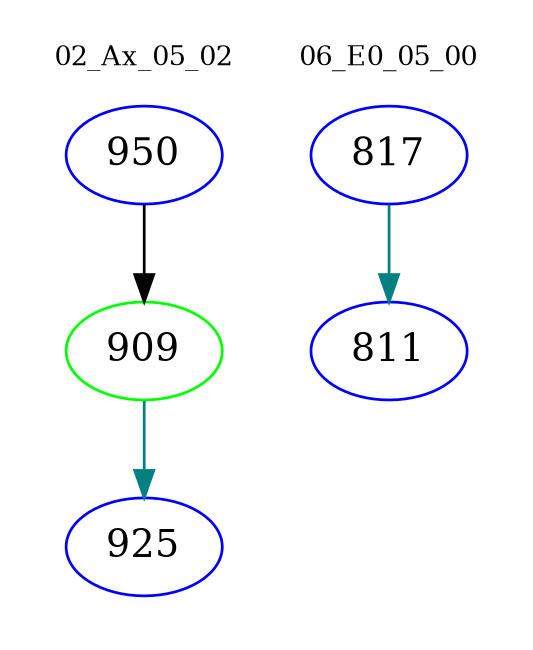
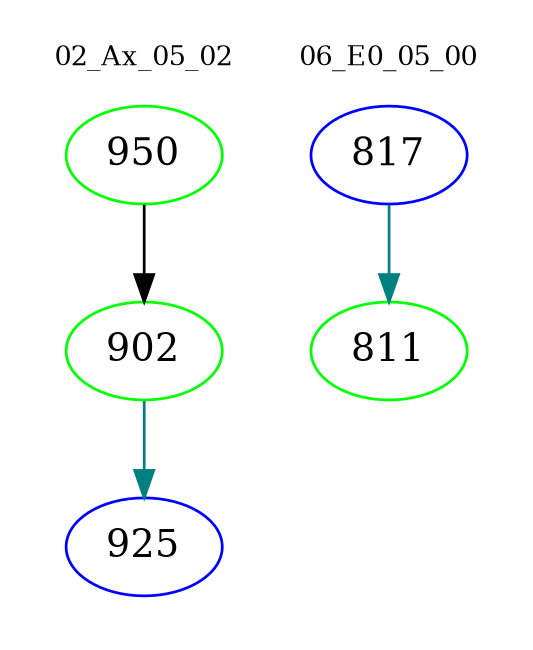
node "950": color blue -> green
node "909": label "909" -> "902"
node "811": color blue -> green
